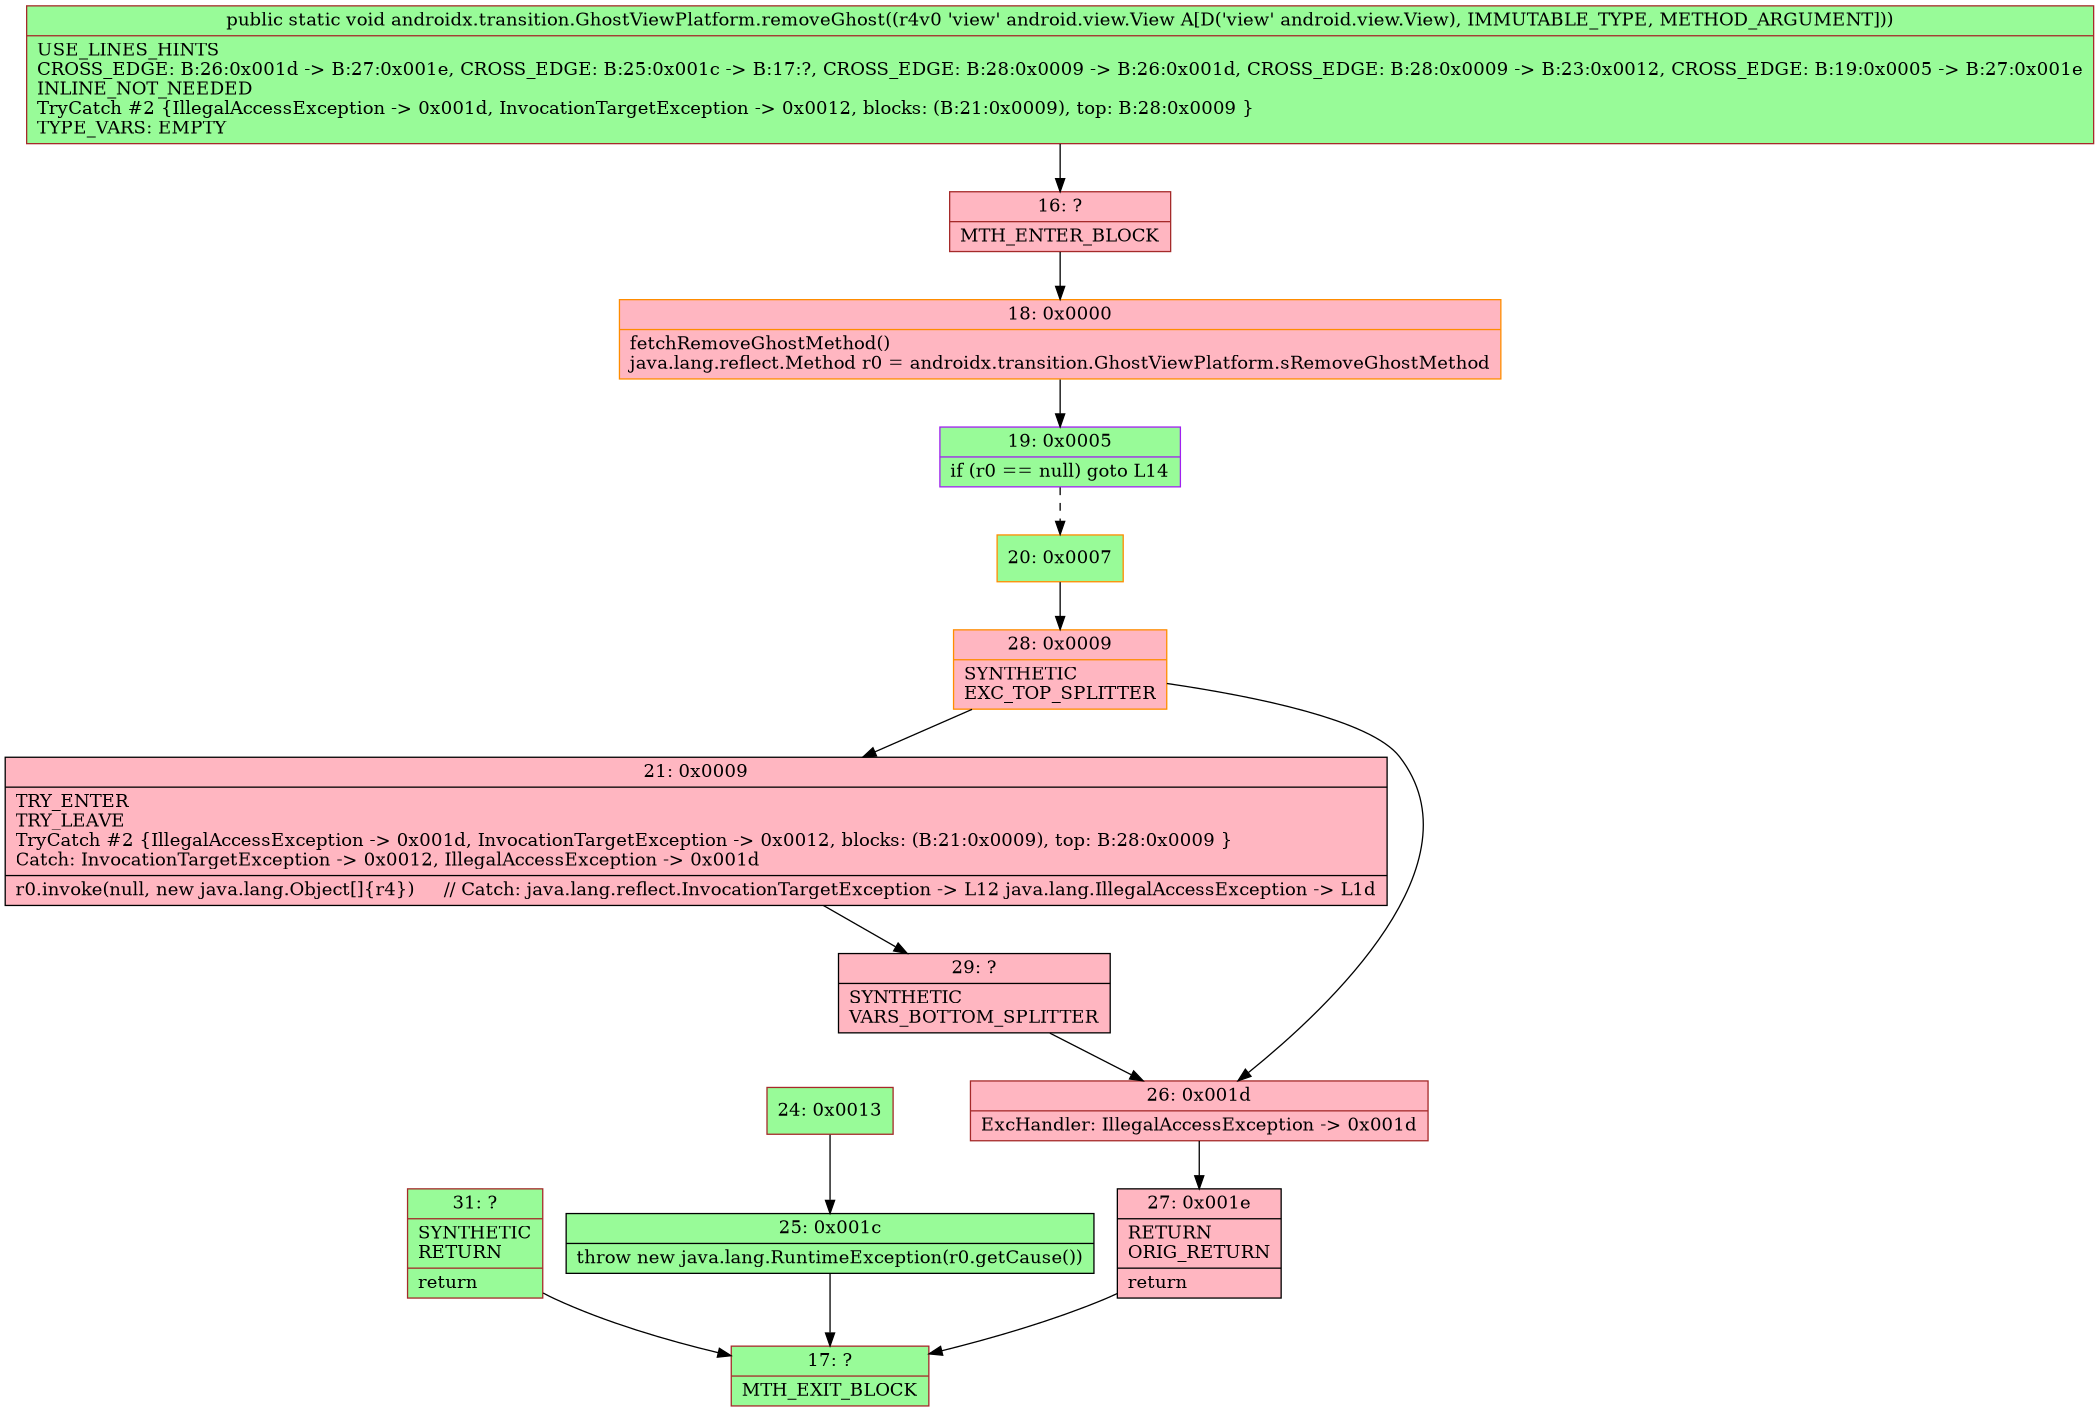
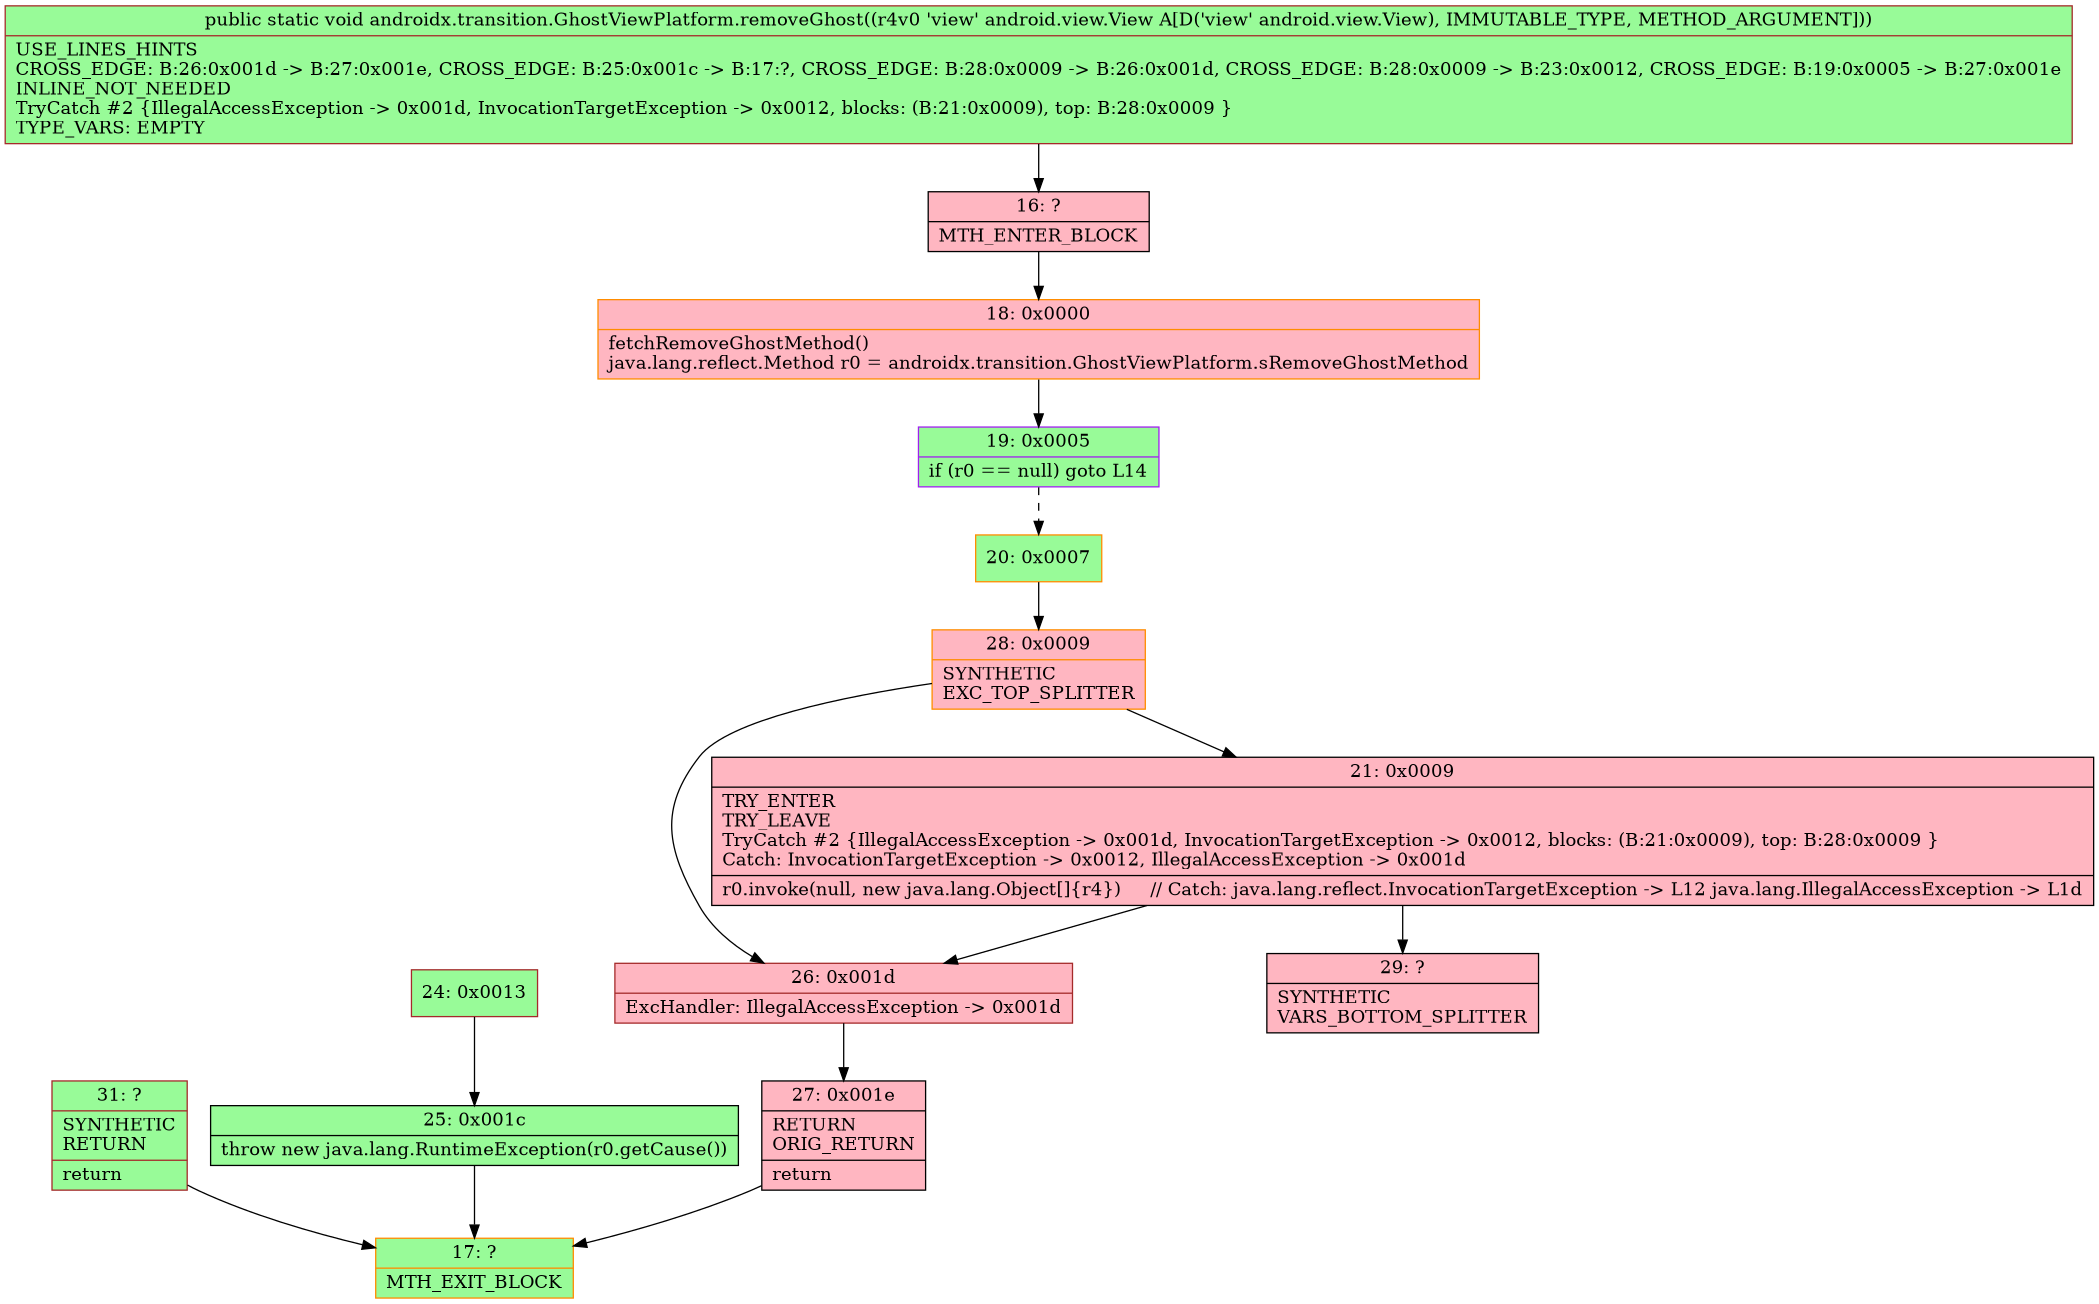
node "16: ?": color brown -> black
edge "29: ?" -> "26: 0x001d": now "21: 0x0009" -> "26: 0x001d"
node "17: ?": color brown -> darkorange
